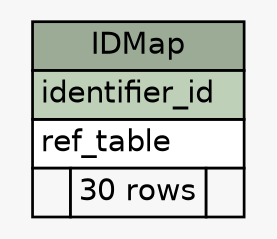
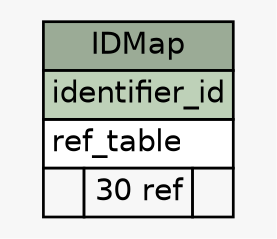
node "IDMap": text "30 rows" -> "30 ref"
